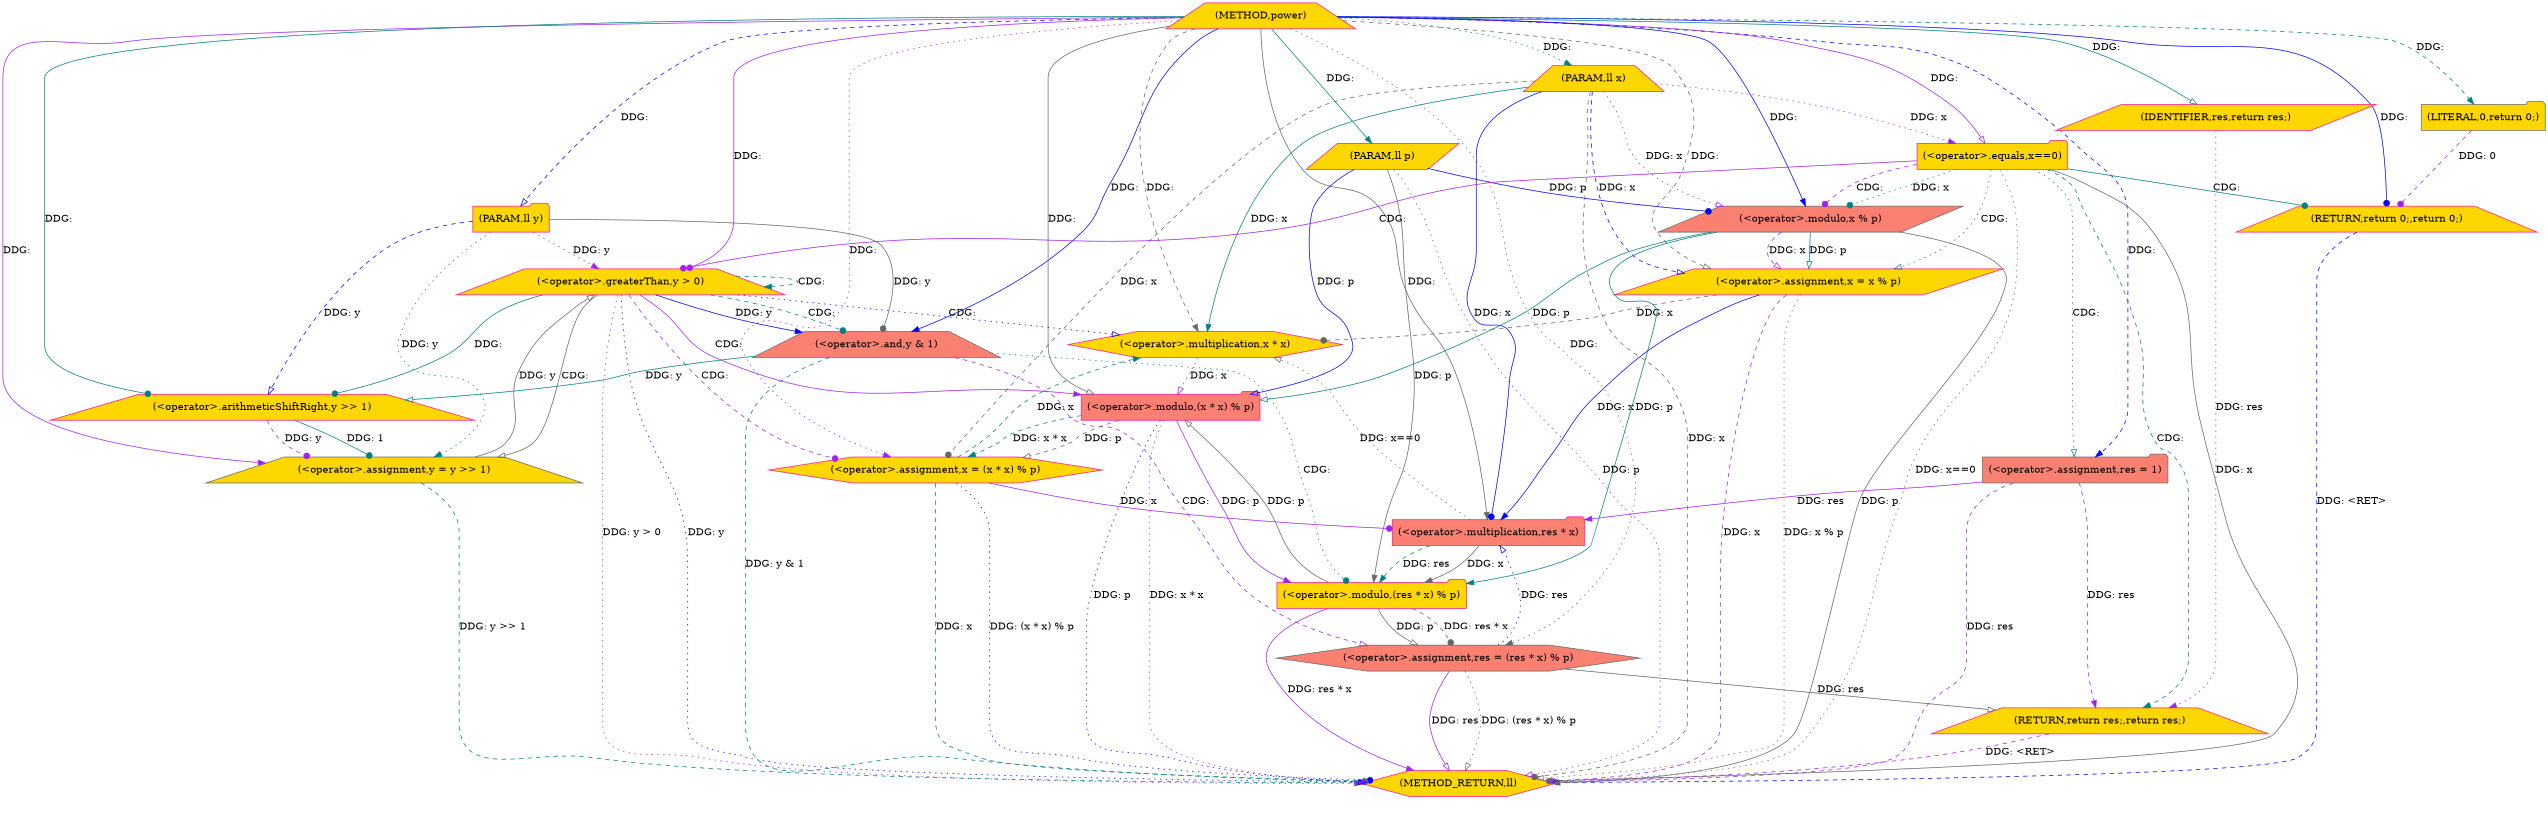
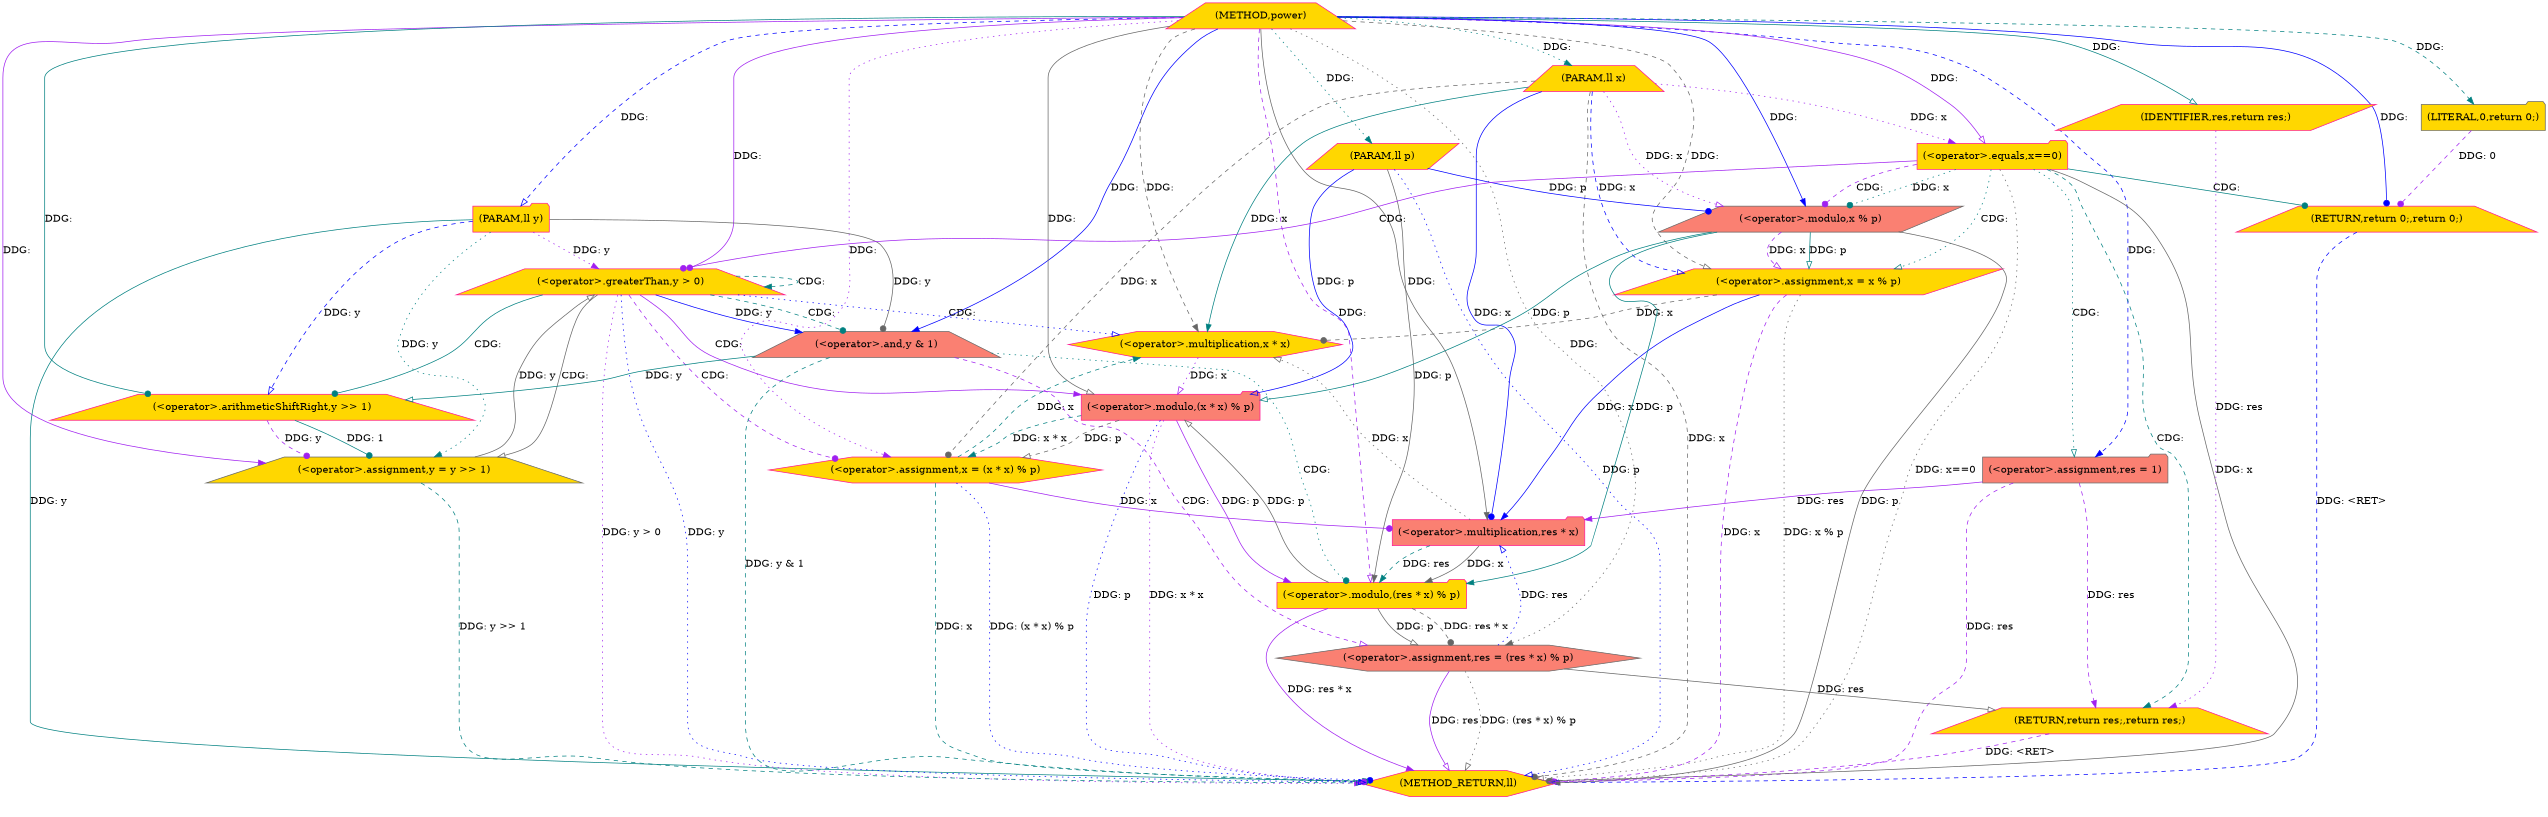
edge "(METHOD,power)" -> "(PARAM,ll p)": style solid -> dotted
edge "(METHOD,power)" -> "(<operator>.modulo,(res * x) % p)": added, label "DDG:"
edge "(<operator>.greaterThan,y > 0)" -> "(<operator>.arithmeticShiftRight,y >> 1)": label "DDG: " -> "CDG: "
edge "(<operator>.multiplication,res * x)" -> "(<operator>.multiplication,x * x)": label "DDG: x==0" -> "DDG: x"
edge "(PARAM,ll p)" -> "(METHOD_RETURN,ll)": color purple -> blue
edge "(PARAM,ll y)" -> "(METHOD_RETURN,ll)": added, label "DDG: y"
